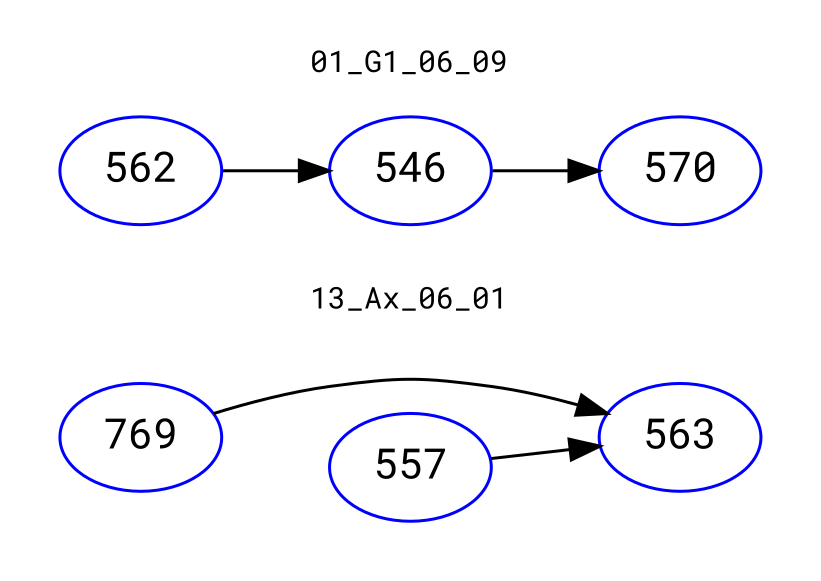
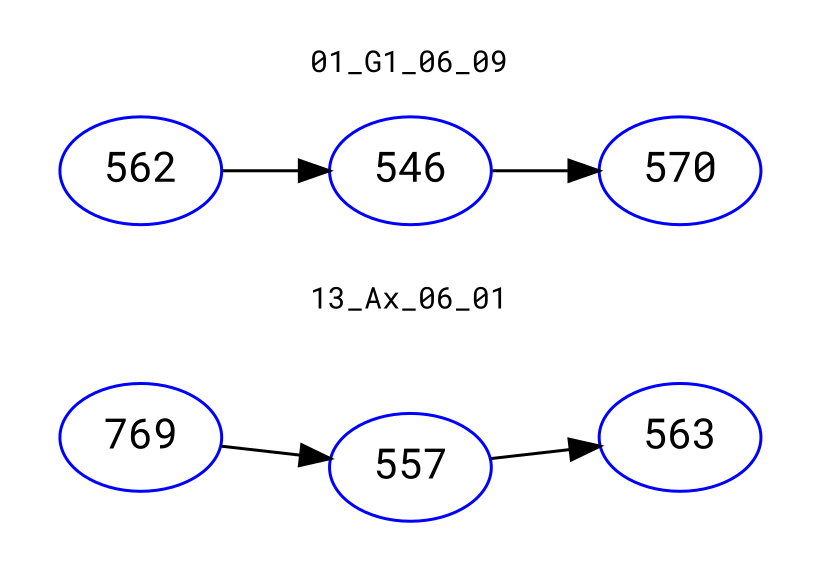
edge "769" -> "563": now "769" -> "557"
